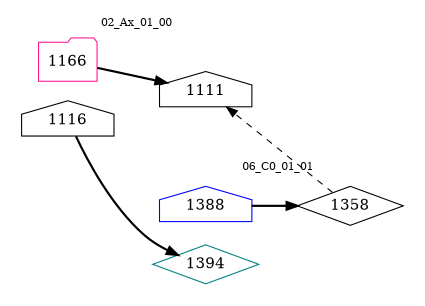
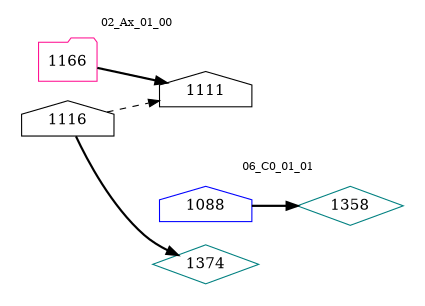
edge "1358" -> "1111": now "1116" -> "1111"
node "1388": label "1388" -> "1088"
node "1358": color black -> teal
node "1394": label "1394" -> "1374"
